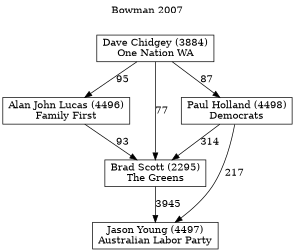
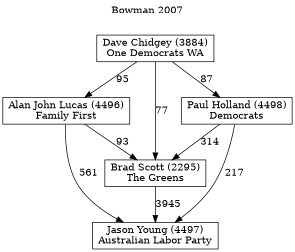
node "Dave Chidgey (3884) One Nation WA": label "Dave Chidgey (3884) One Nation WA" -> "Dave Chidgey (3884) One Democrats WA"
edge "Alan John Lucas (4496) Family First" -> "Jason Young (4497) Australian Labor Party": added, label "561"
